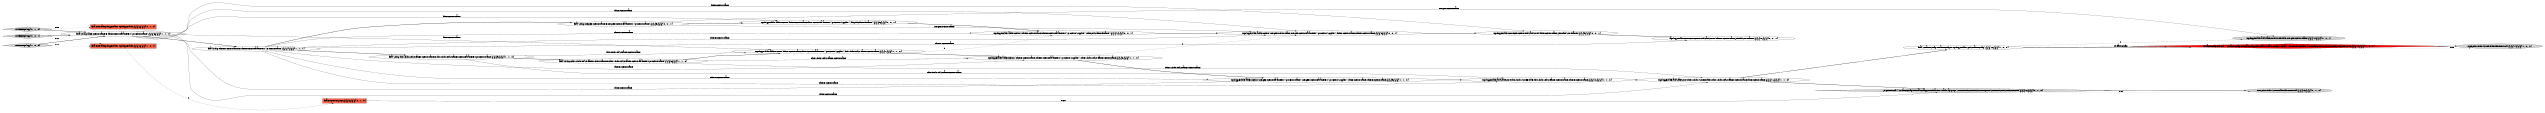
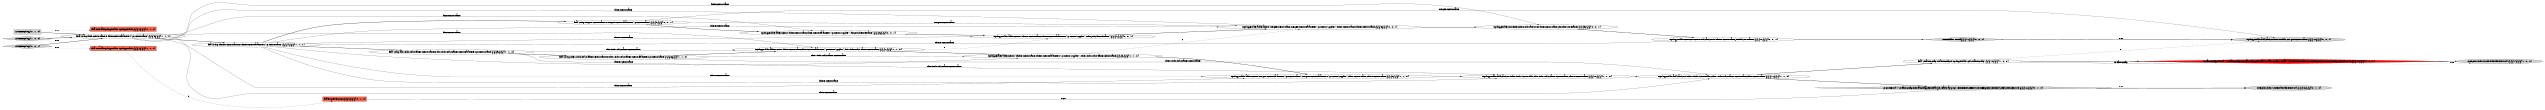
node "writeToTopology['0', '1', '0']": shape diamond -> box
node "storeBuilder != null@@@11@@@['0', '0', '1']": added
